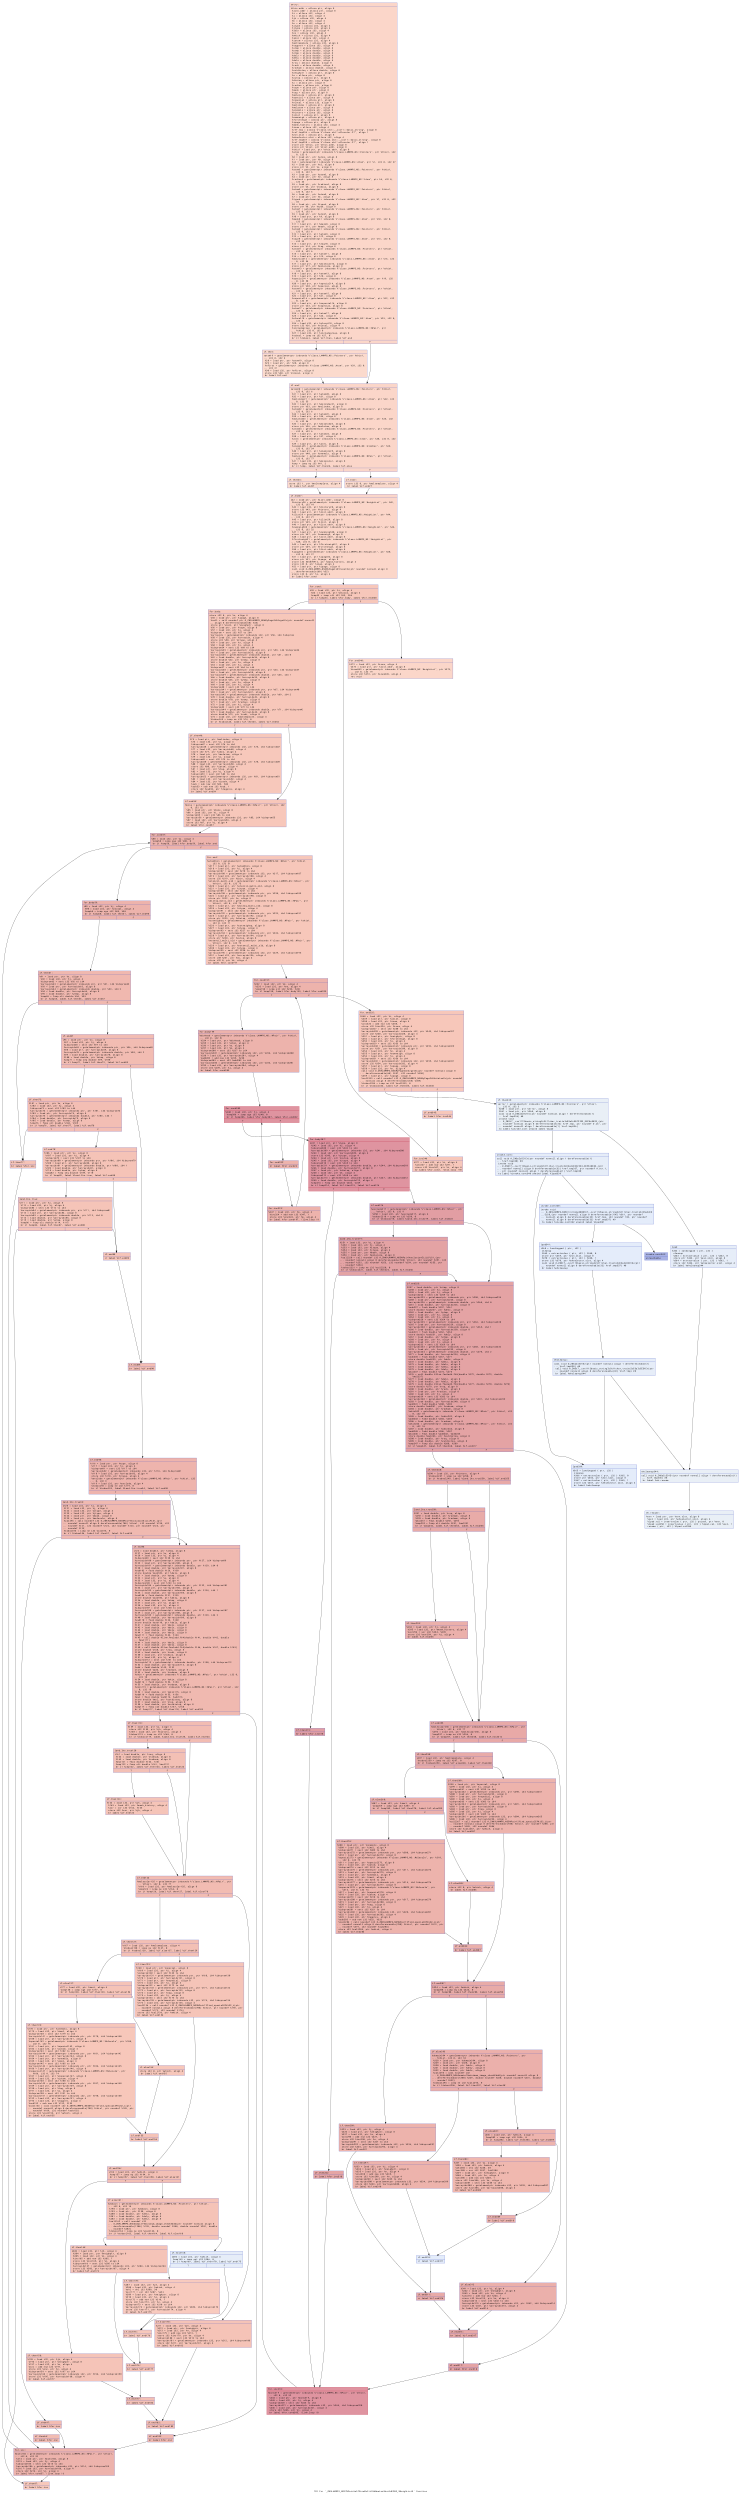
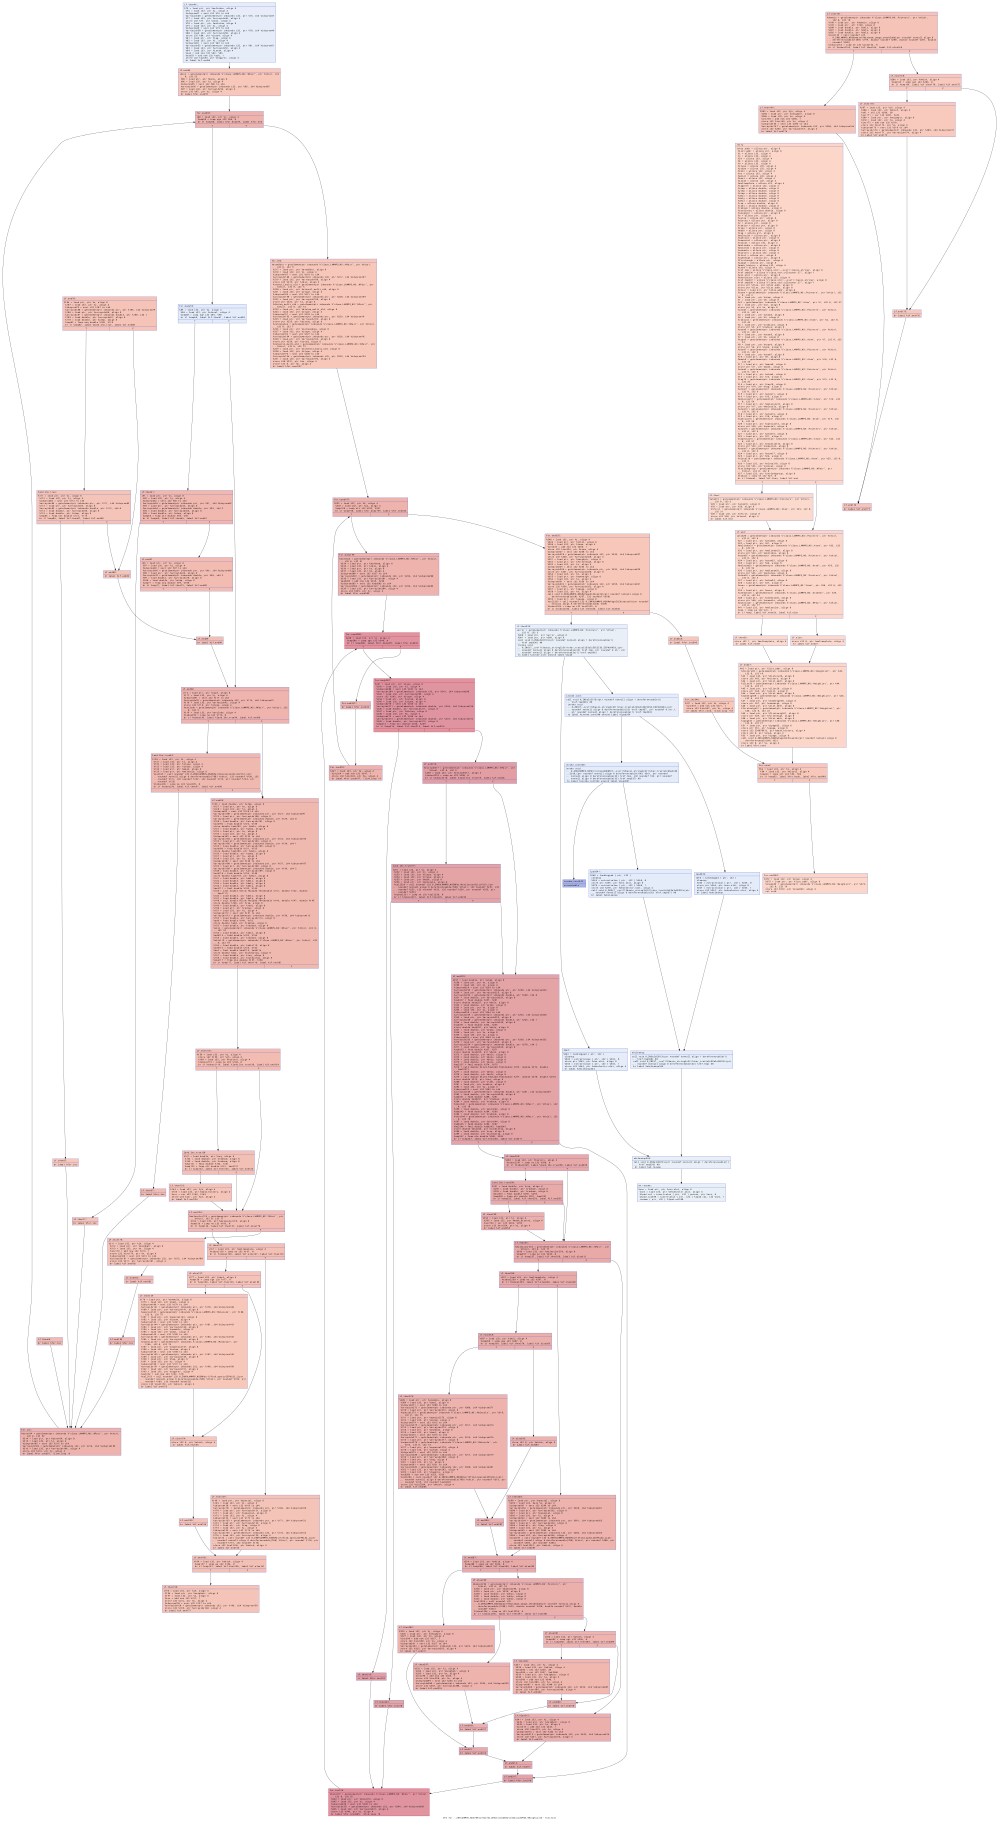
edge "for.body59:" -> "if.end90:": added
node "for.body:": removed
node "if.then46:": fillcolor #ed836670 -> #c7d7f070
node "for.body59:": fillcolor #d6524470 -> #c1d4f470
node "if.then72:": removed
edge "ehcleanup:" -> "lpad339:": reversed
node "if.then260:": text "%299 = load i32, ptr %i, align 4" -> "%299 = load i32, dely %i, align 4"
edge "if.end98:" -> "if.end183:": removed
edge "if.then139:" -> "if.end155:": now "if.then139:" -> "if.else154:"
edge "if.end156:" -> "if.else161:": removed
node "if.else168:": fillcolor #c7d7f070 -> #ed836670
node "if.end310:": fillcolor #c1d4f470 -> #d24b4070
node "if.end177:": removed
edge "for.inc:" -> "if.then87:": reversed
